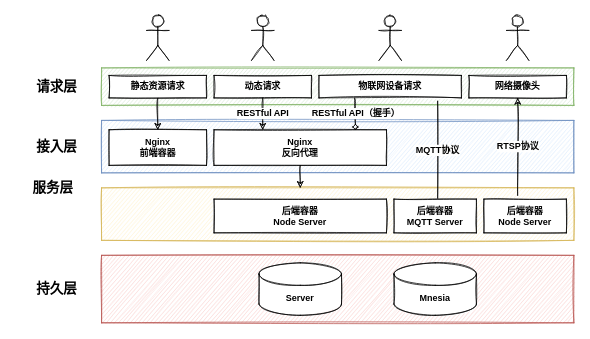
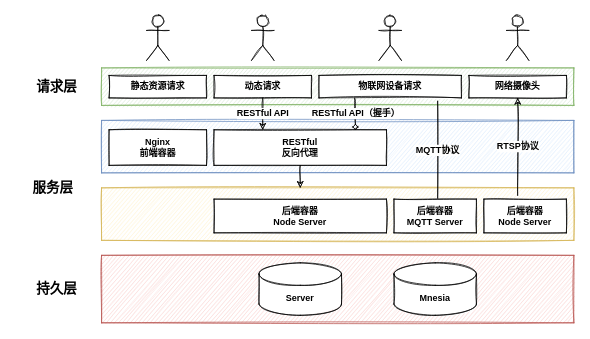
edge "静态资源请求" -> "Nginx 前端容器": removed
node "接入层": removed
node "Nginx 反向代理": label "Nginx 反向代理" -> "RESTful 反向代理"
